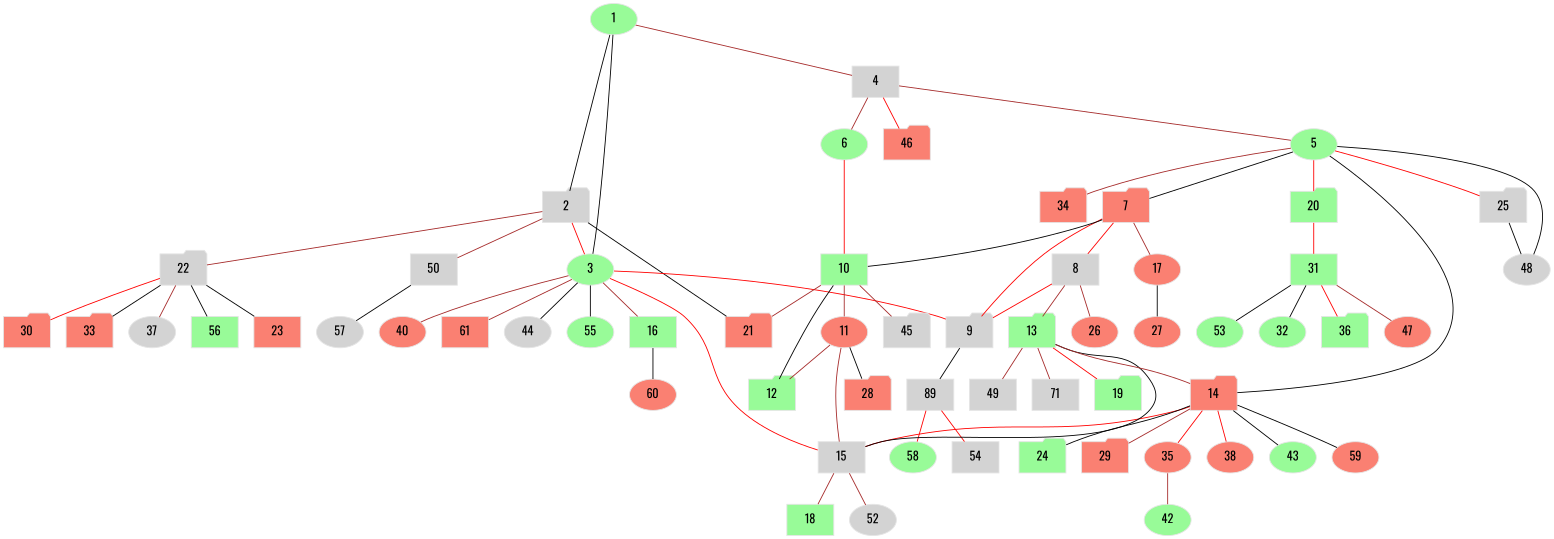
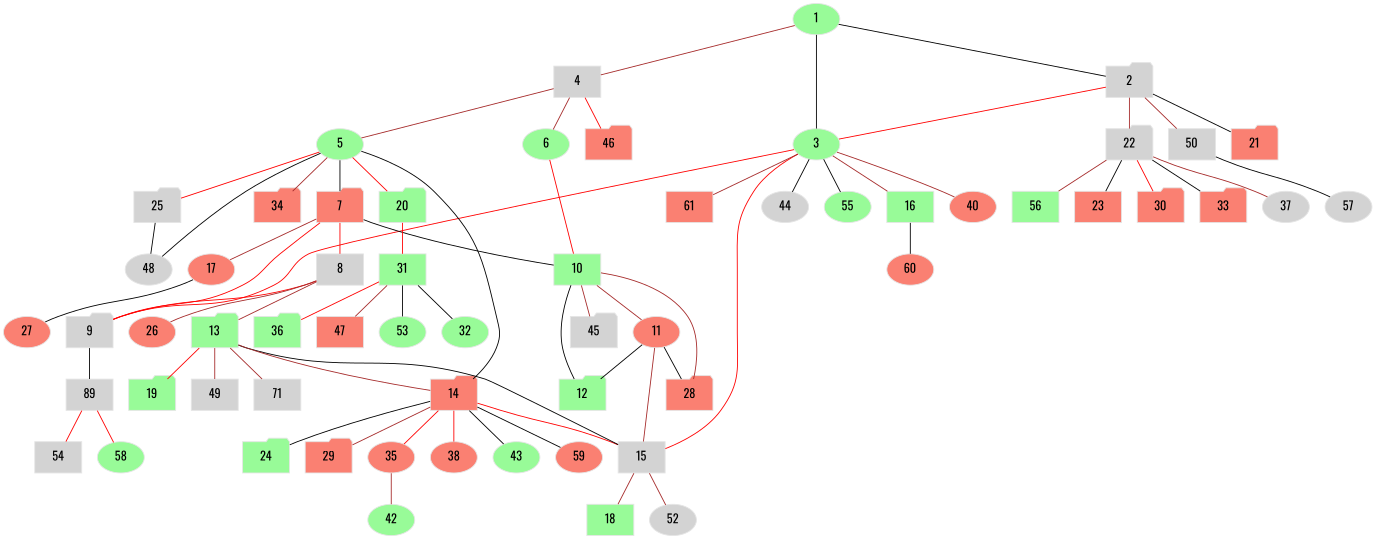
edge "22" -- "56": color black -> brown
edge "10" -- "21": now "10" -- "28"
node "47": shape ellipse -> box
edge "11" -- "12": color brown -> black
